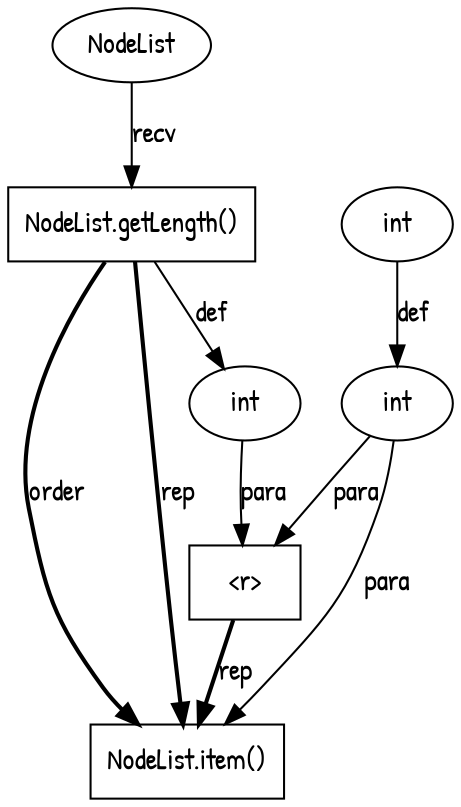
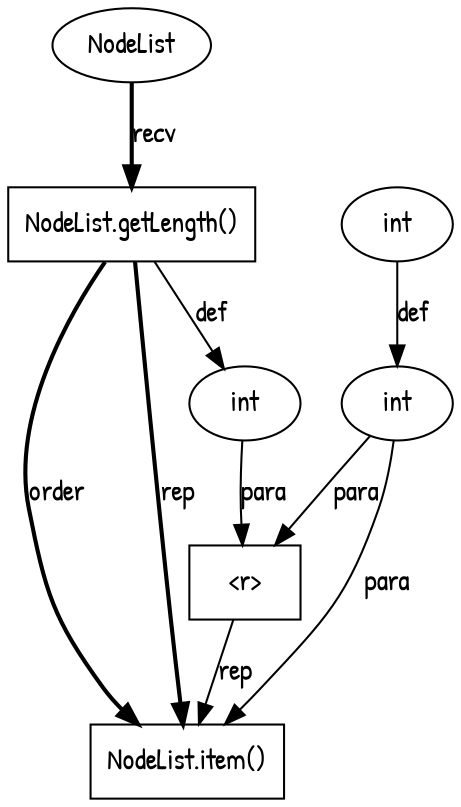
edge "NodeList" -> "NodeList.getLength()": style solid -> bold
edge "<r>" -> "NodeList.item()": style bold -> solid
